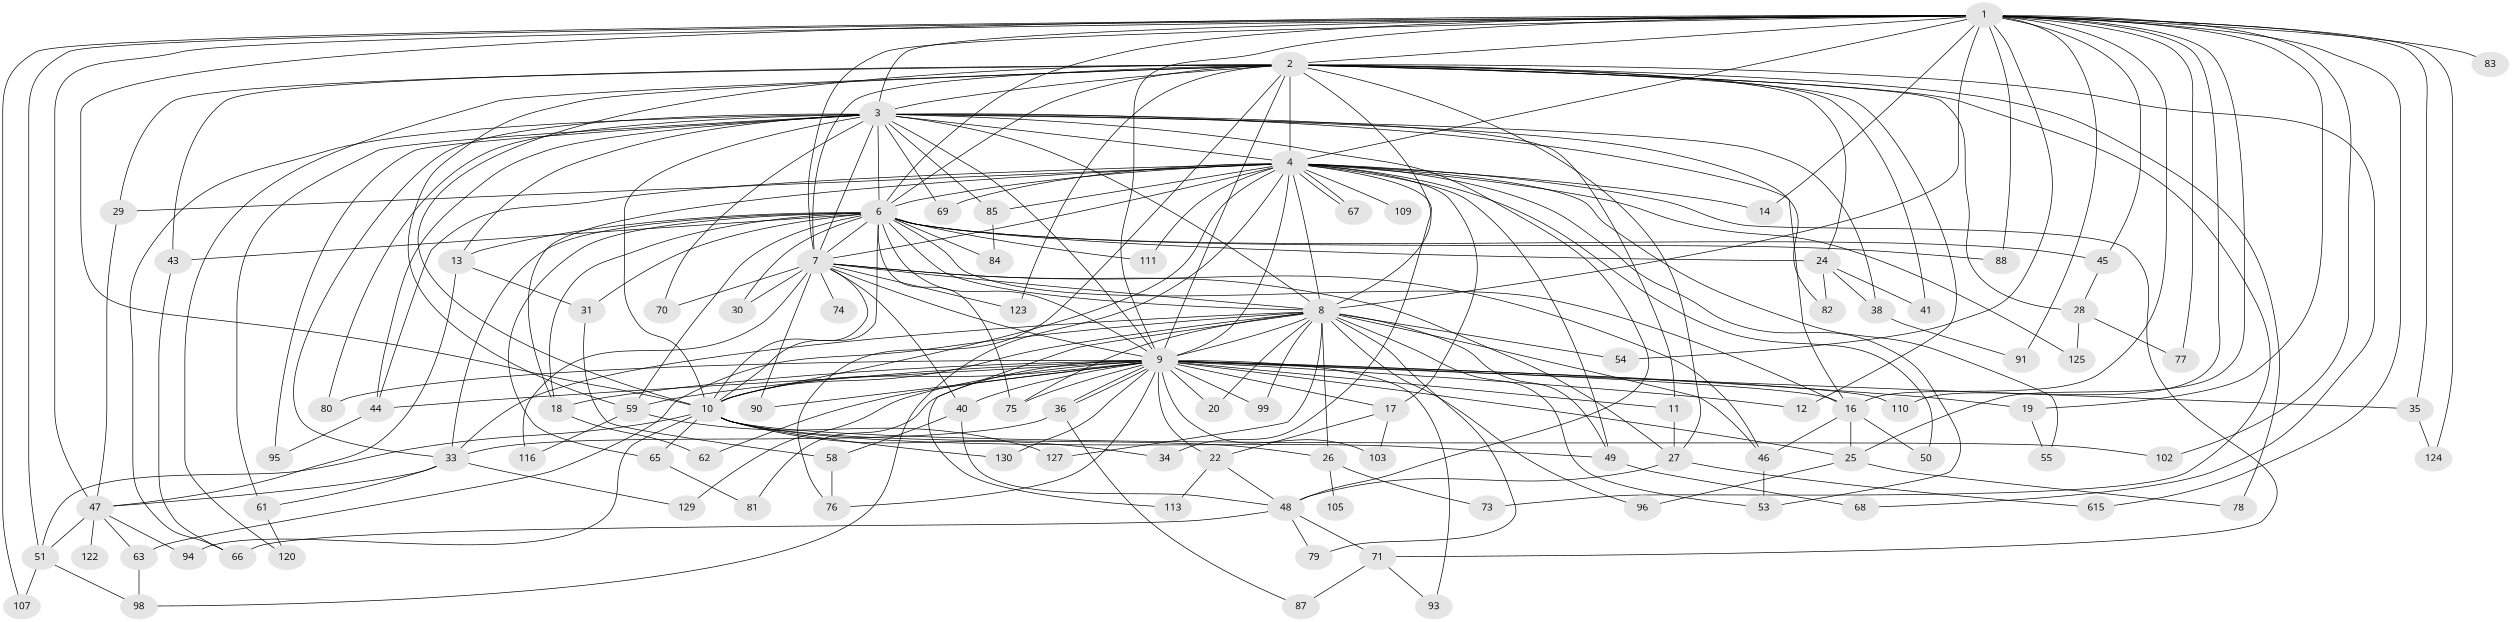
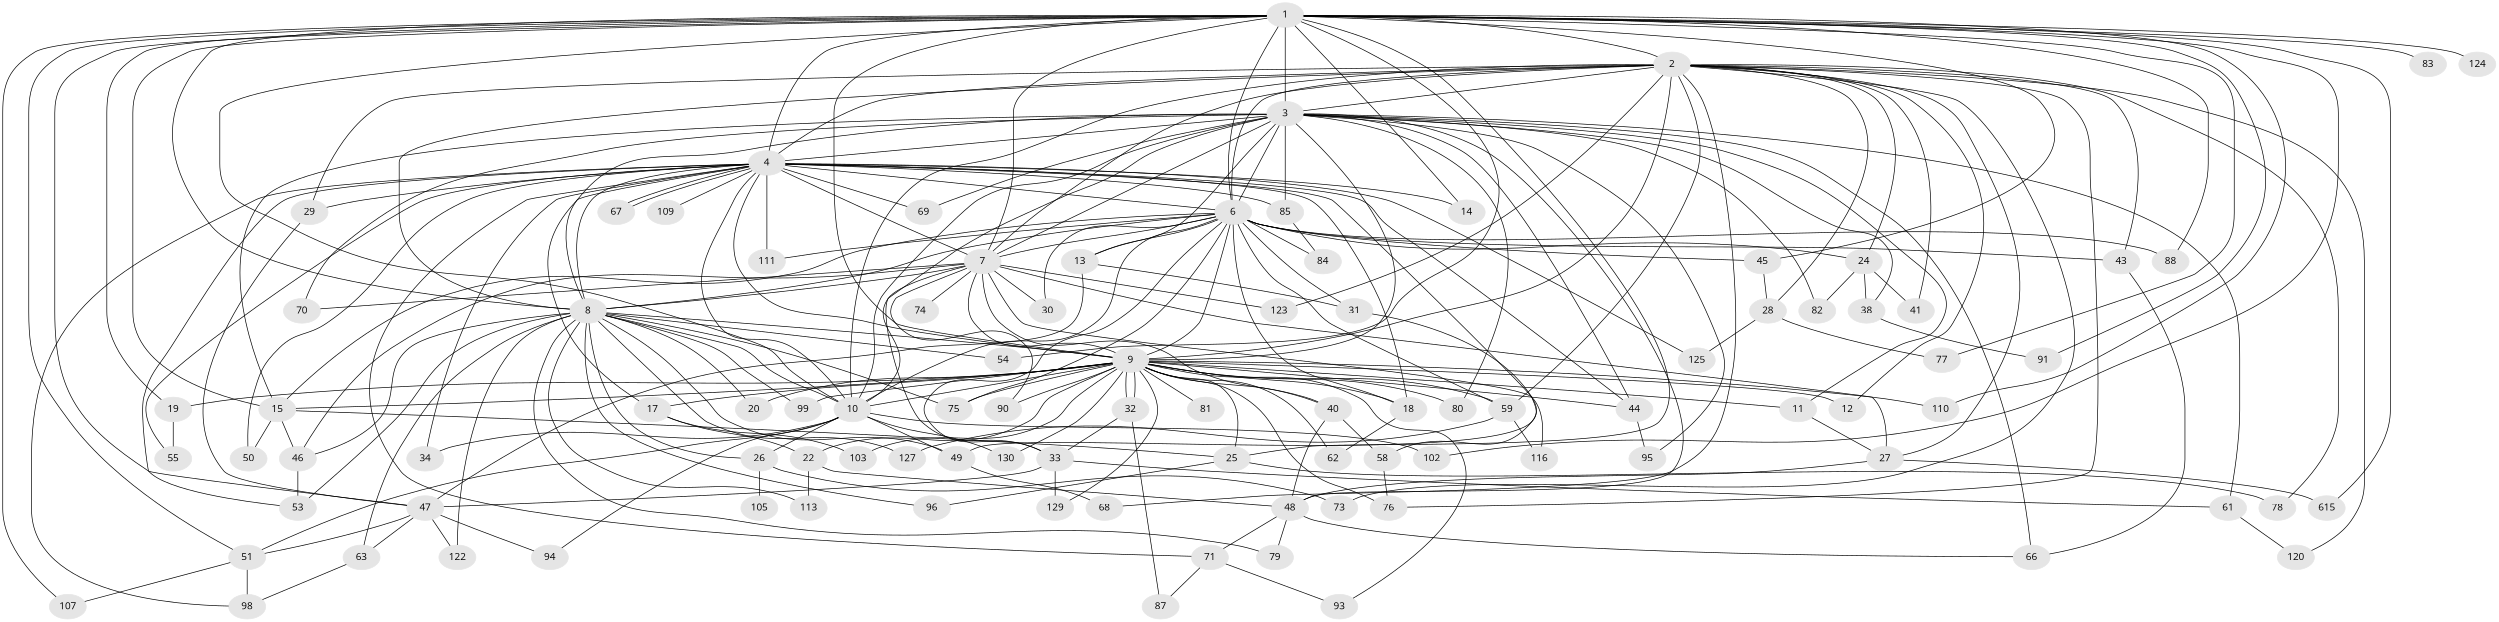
edge "8" -- "33": now "8" -- "122"
node "36": label "36" -> "32"
node "16": label "16" -> "15"
node "35": removed
node "65": removed
